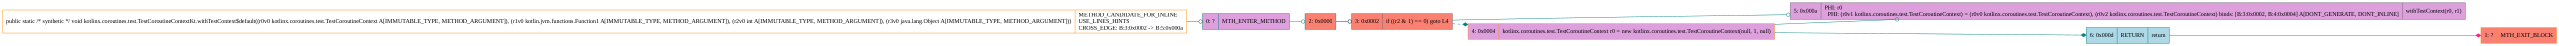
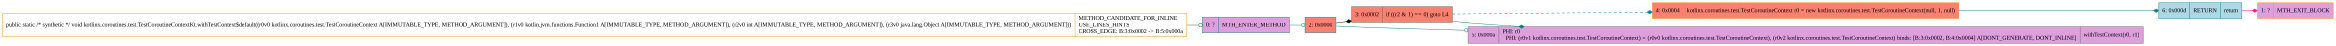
edge "3: 0x0002" -> "5: 0x000a": arrowhead odot -> diamond
edge "2: 0x0000" -> "3: 0x0002": arrowhead odot -> diamond
edge "4: 0x0004" -> "5: 0x000a": now "2: 0x0000" -> "5: 0x000a"
node "4: 0x0004": fillcolor plum -> salmon
node "1: ?": fillcolor salmon -> plum
